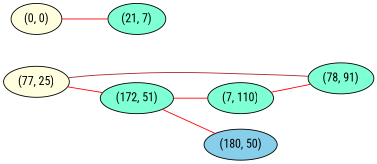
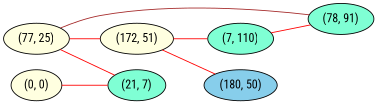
edge "(77, 25)" -- "(21, 7)": added
node "(172, 51)": fillcolor aquamarine -> lightyellow
